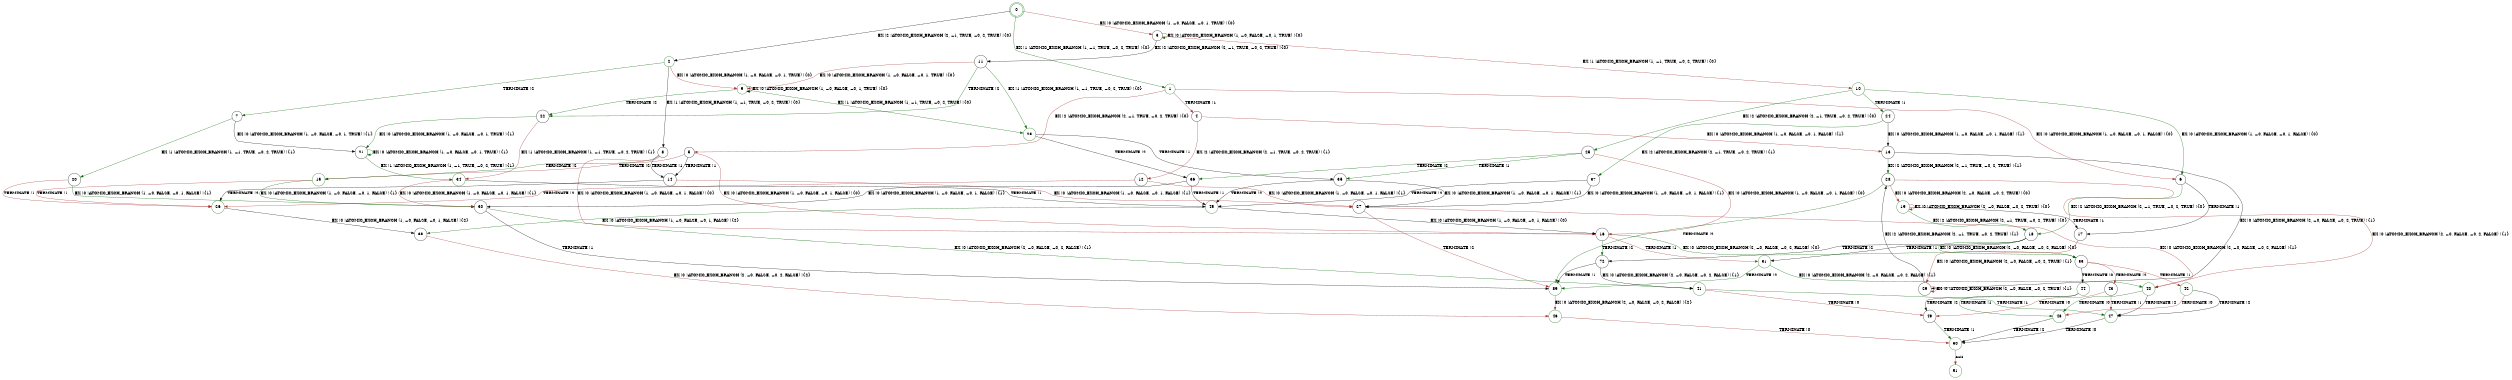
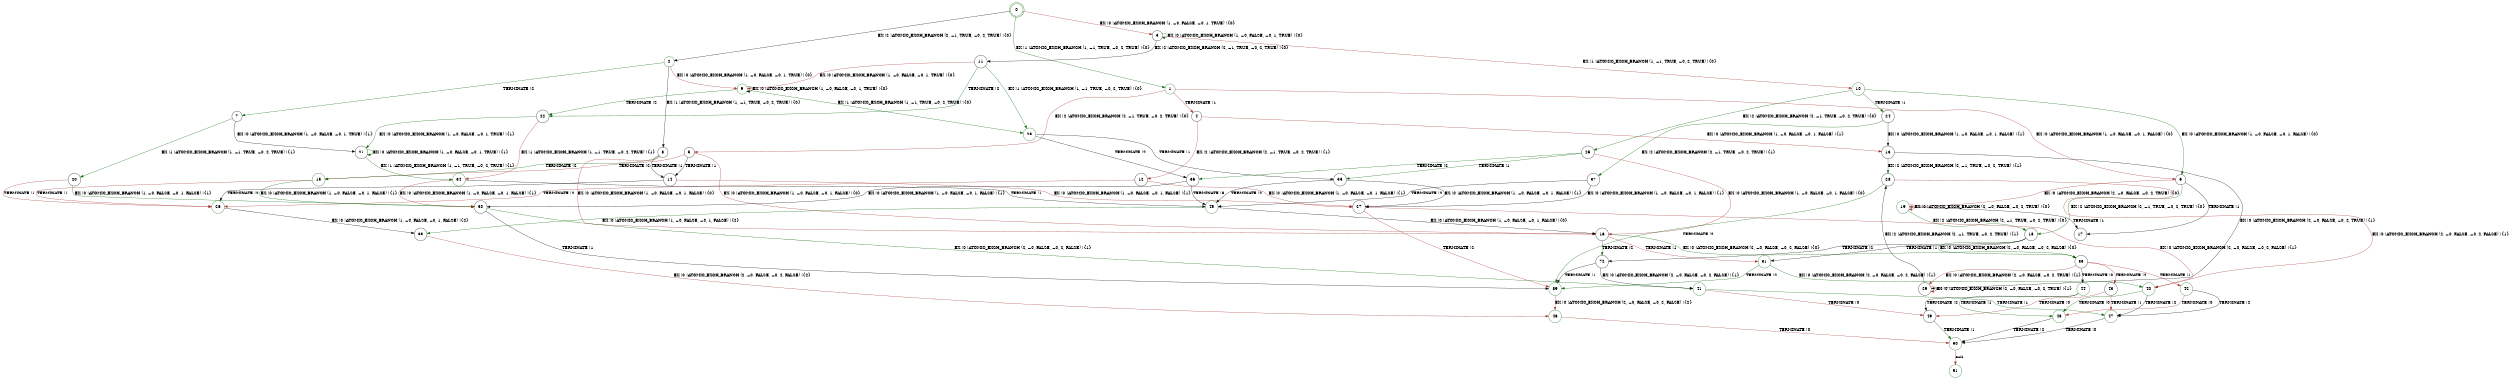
edge "36" -> "45": label "TERMINATE !1" -> "TERMINATE !8"
edge "28" -> "19": now "6" -> "19"
edge "17" -> "29": now "33" -> "29"
